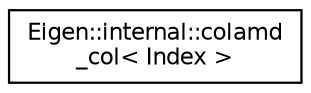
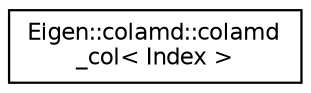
node "Eigen::internal::colamd _col< Index >": label "Eigen::internal::colamd _col< Index >" -> "Eigen::colamd::colamd _col< Index >"
